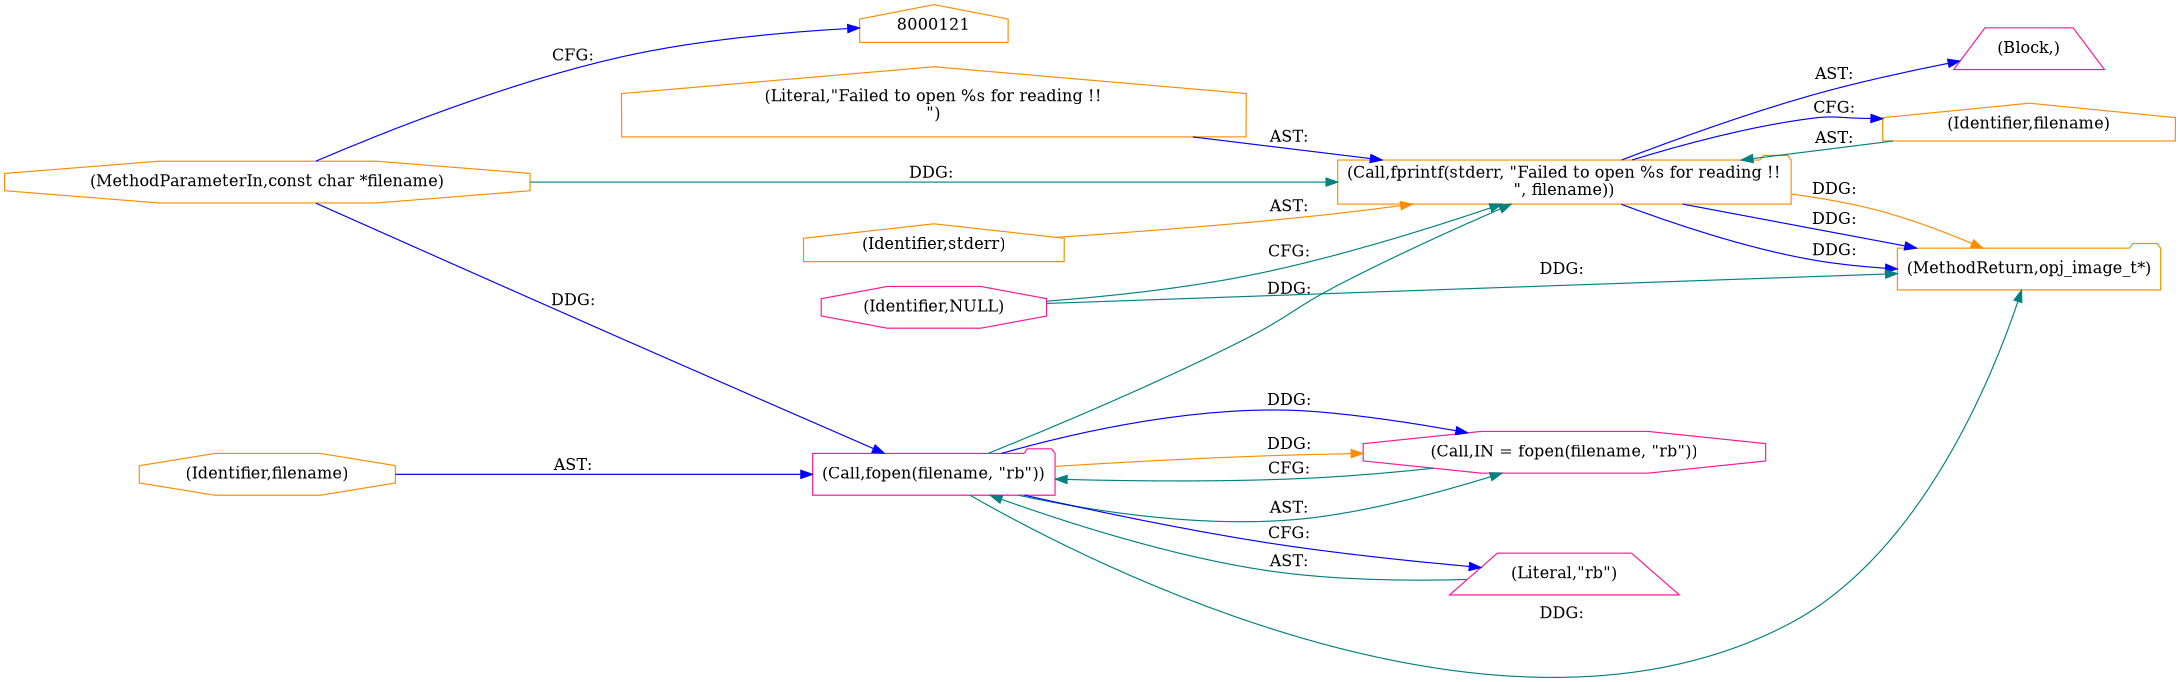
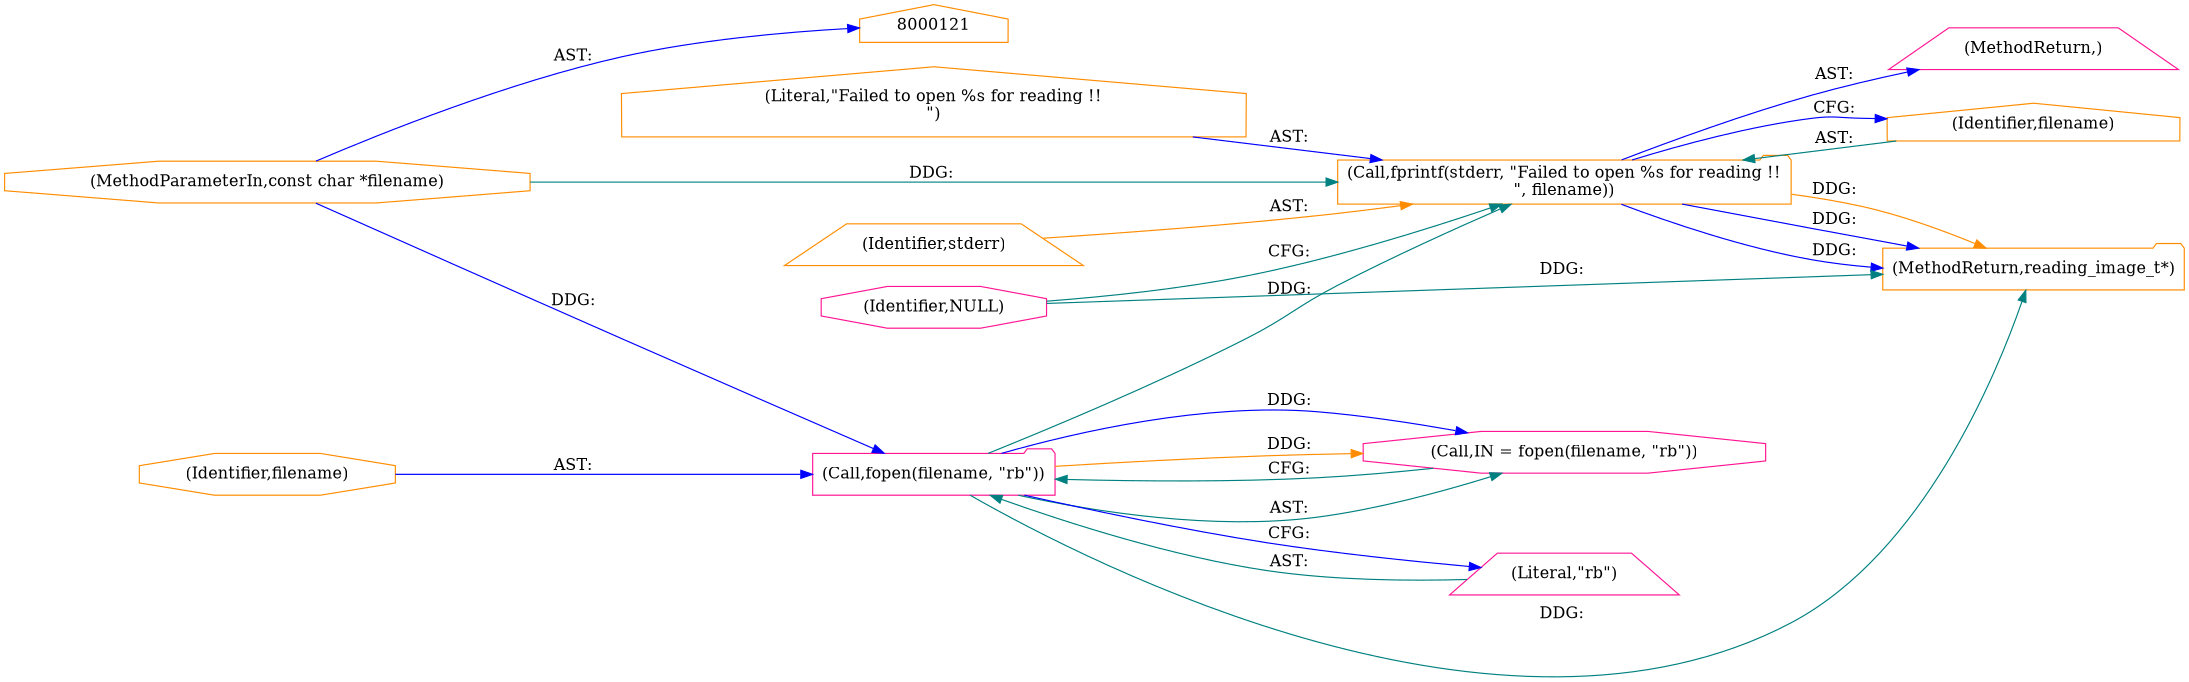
node "(Block,)": label "(Block,)" -> "(MethodReturn,)"
edge "(MethodParameterIn,const char *filename)" -> "8000121": label "CFG: " -> "AST: "
node "(Identifier,stderr)": shape house -> trapezium
node "(MethodReturn,opj_image_t*)": label "(MethodReturn,opj_image_t*)" -> "(MethodReturn,reading_image_t*)"
